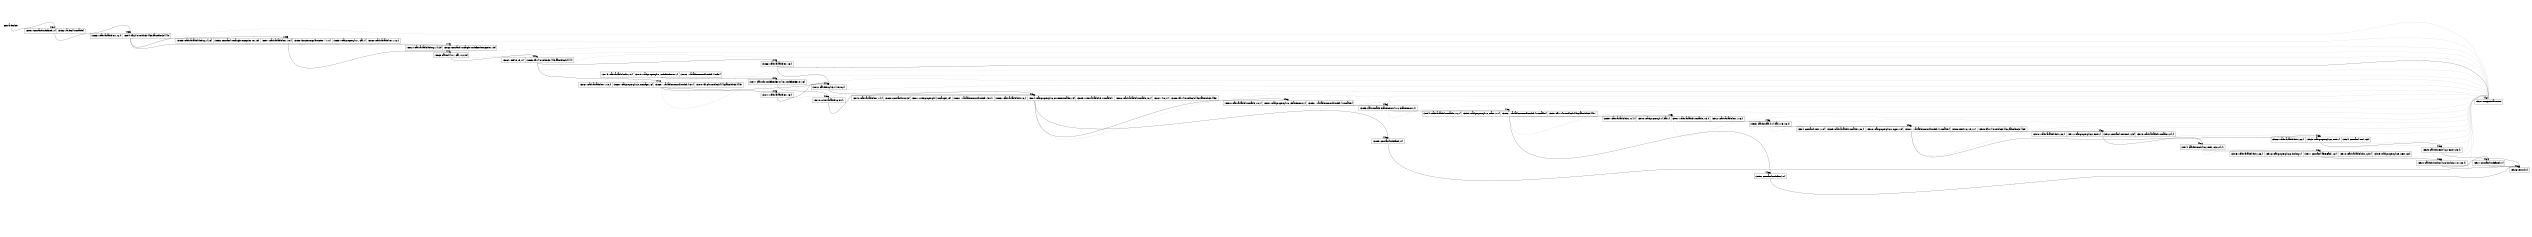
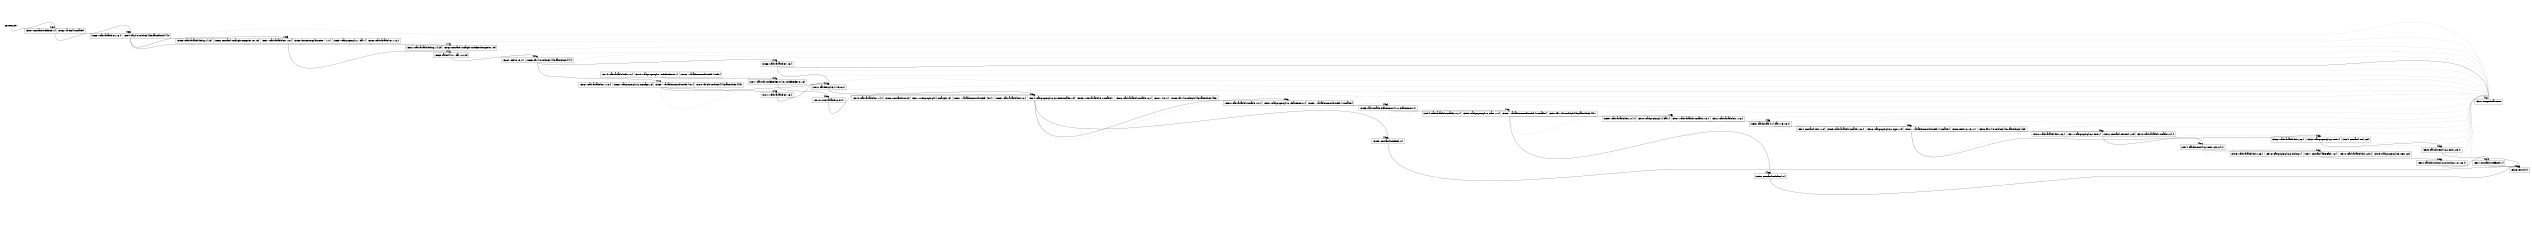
node "BB_vardecl397": label "BB_vardecl397" -> "BB_entry397"
